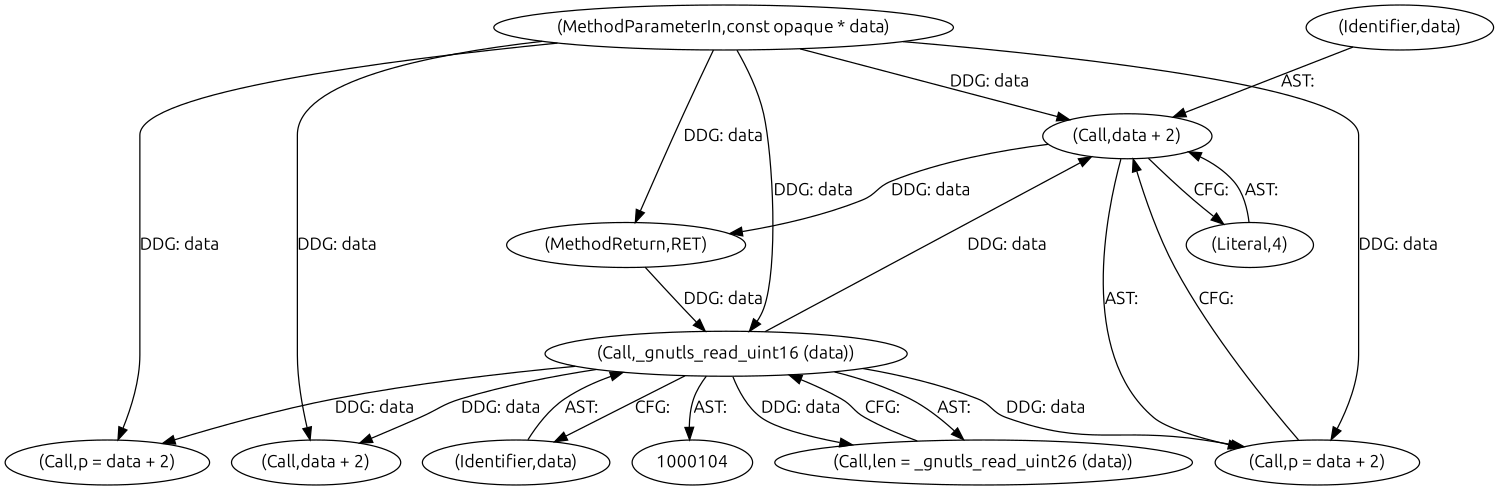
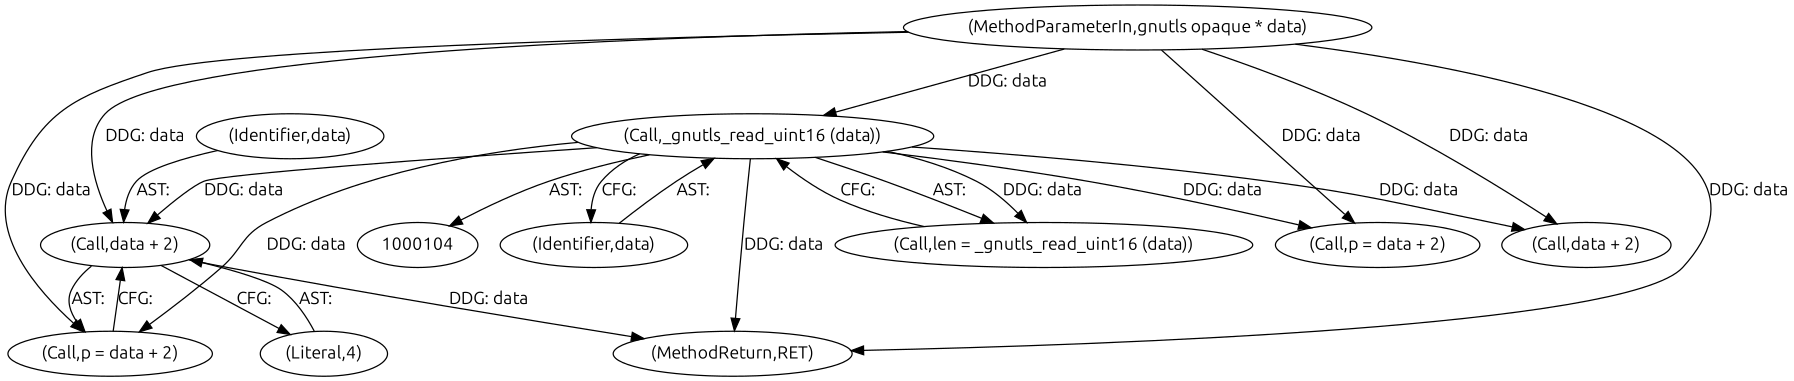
node "(MethodParameterIn,const opaque * data)": label "(MethodParameterIn,const opaque * data)" -> "(MethodParameterIn,gnutls opaque * data)"
edge "(MethodReturn,RET)" -> "(Call,_gnutls_read_uint16 (data))": reversed
node "(Call,len = _gnutls_read_uint26 (data))": label "(Call,len = _gnutls_read_uint26 (data))" -> "(Call,len = _gnutls_read_uint16 (data))"
